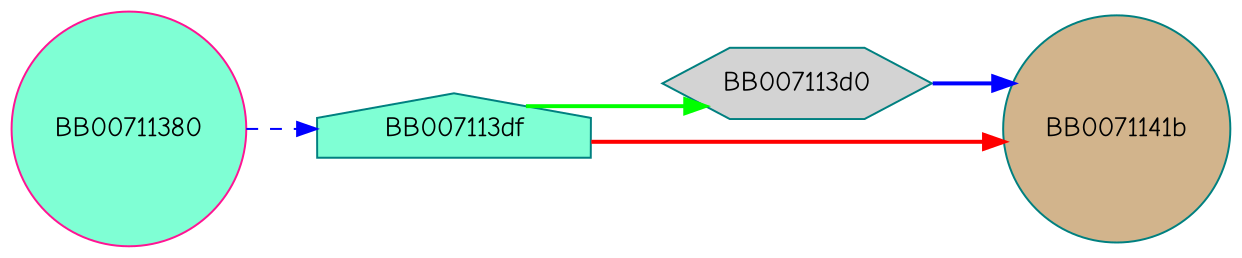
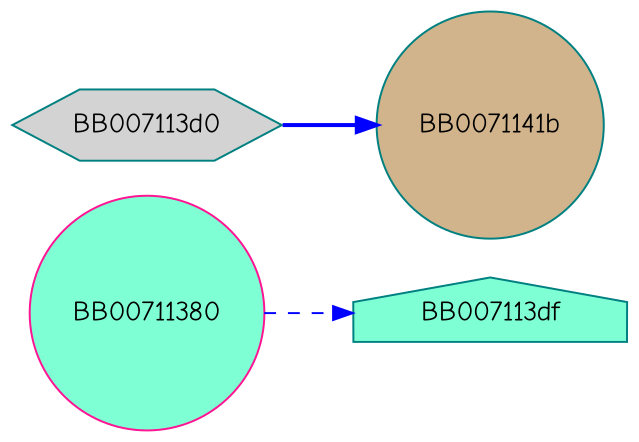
edge "BB007113df" -> "BB007113d0": removed
edge "BB007113df" -> "BB0071141b": removed
